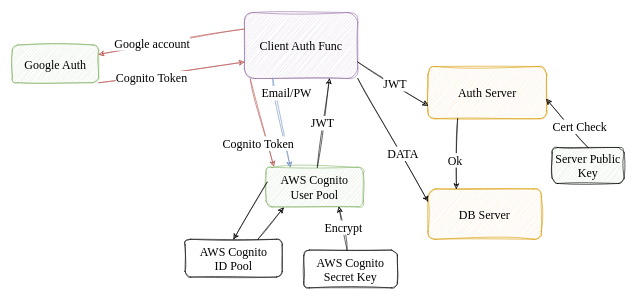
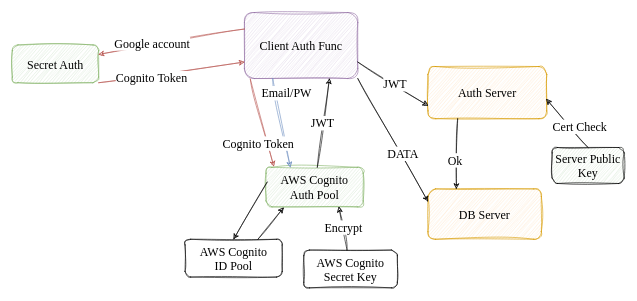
node "Google Auth": label "Google Auth" -> "Secret Auth"
node "AWS Cognito User Pool": label "AWS Cognito User Pool" -> "AWS Cognito Auth Pool"
